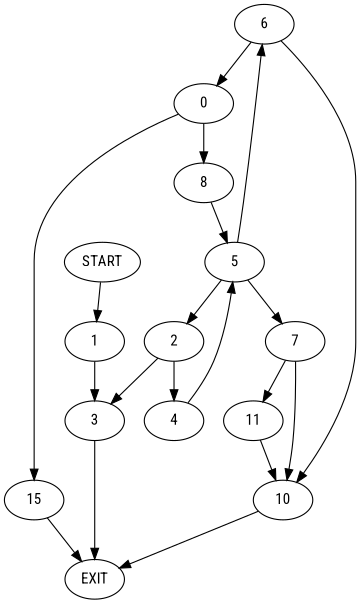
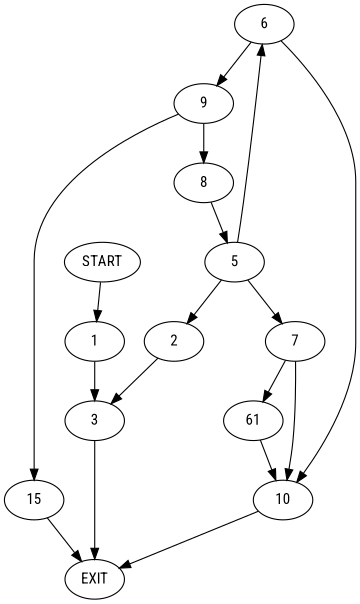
node "0": label "0" -> "9"
node "4": removed
node "11": label "11" -> "61"
